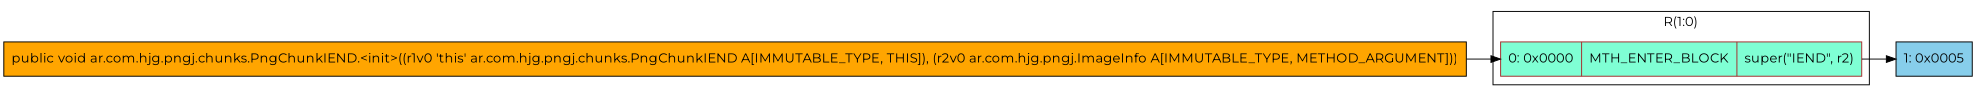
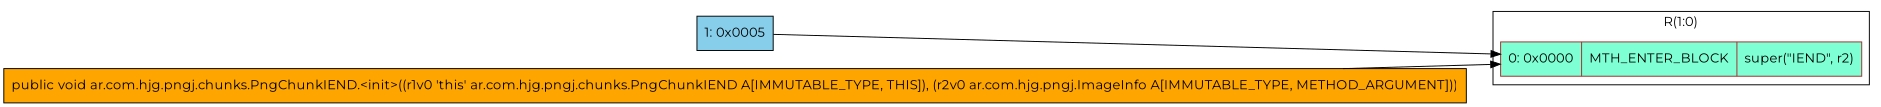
edge "0: 0x0000" -> "1: 0x0005": reversed
